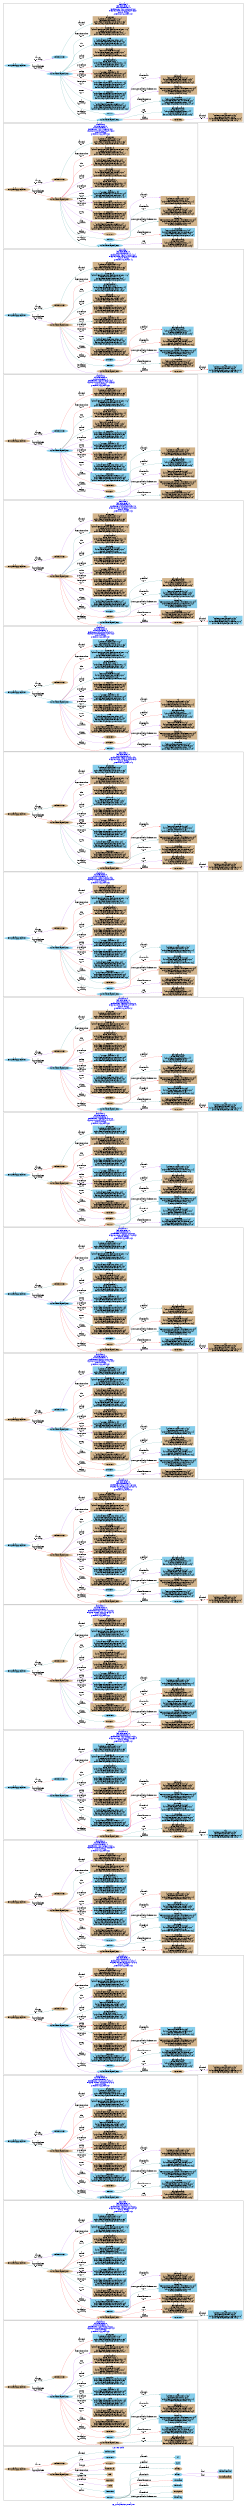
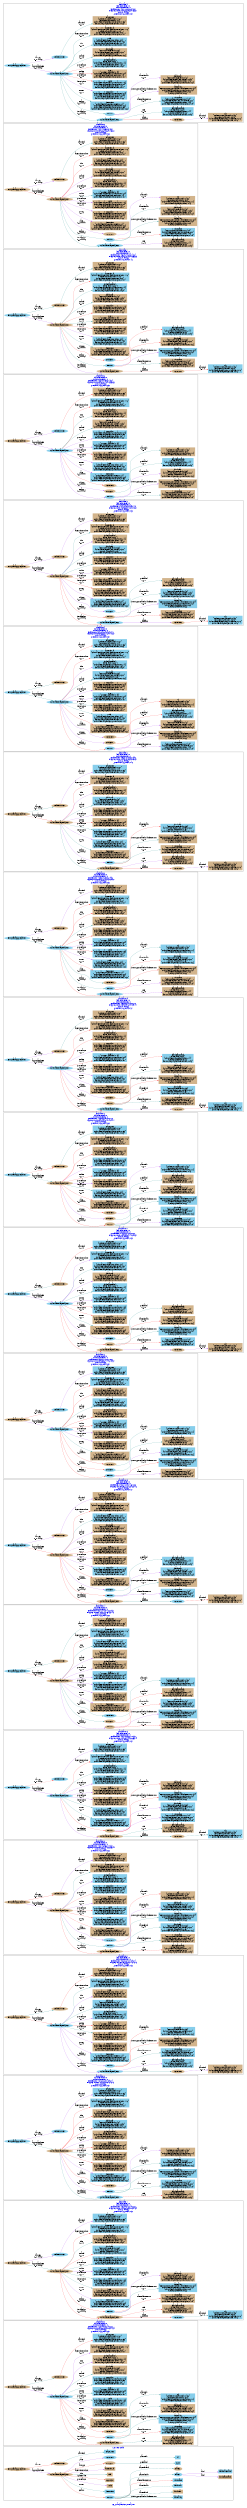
node "medium-URL": label "medium-URL" -> "image-URL"
node "description": label "description" -> "birthYear"
